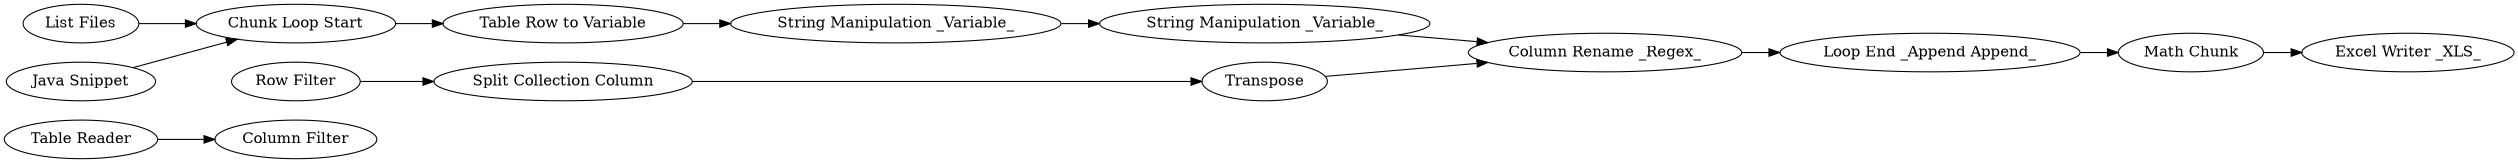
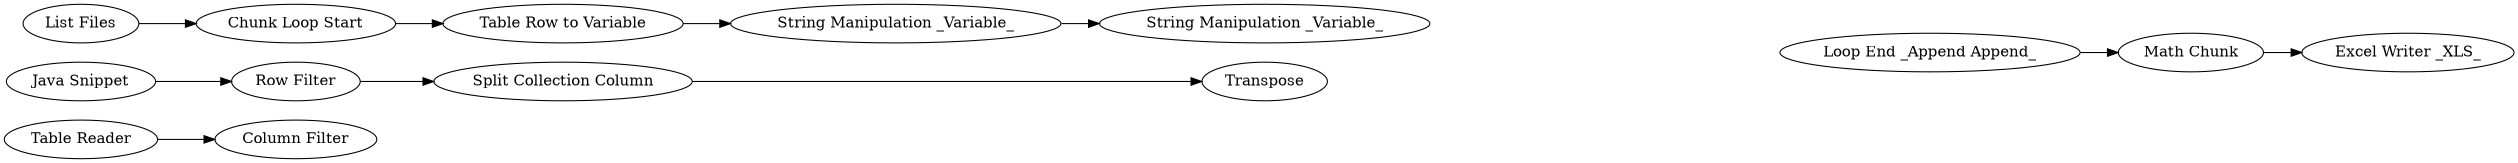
node "Column Rename _Regex_": removed
edge "Java Snippet" -> "Chunk Loop Start": now "Java Snippet" -> "Row Filter"
